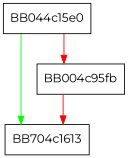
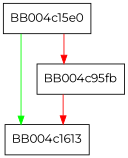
node "BB044c15e0": label "BB044c15e0" -> "BB004c15e0"
node "BB704c1613": label "BB704c1613" -> "BB004c1613"
